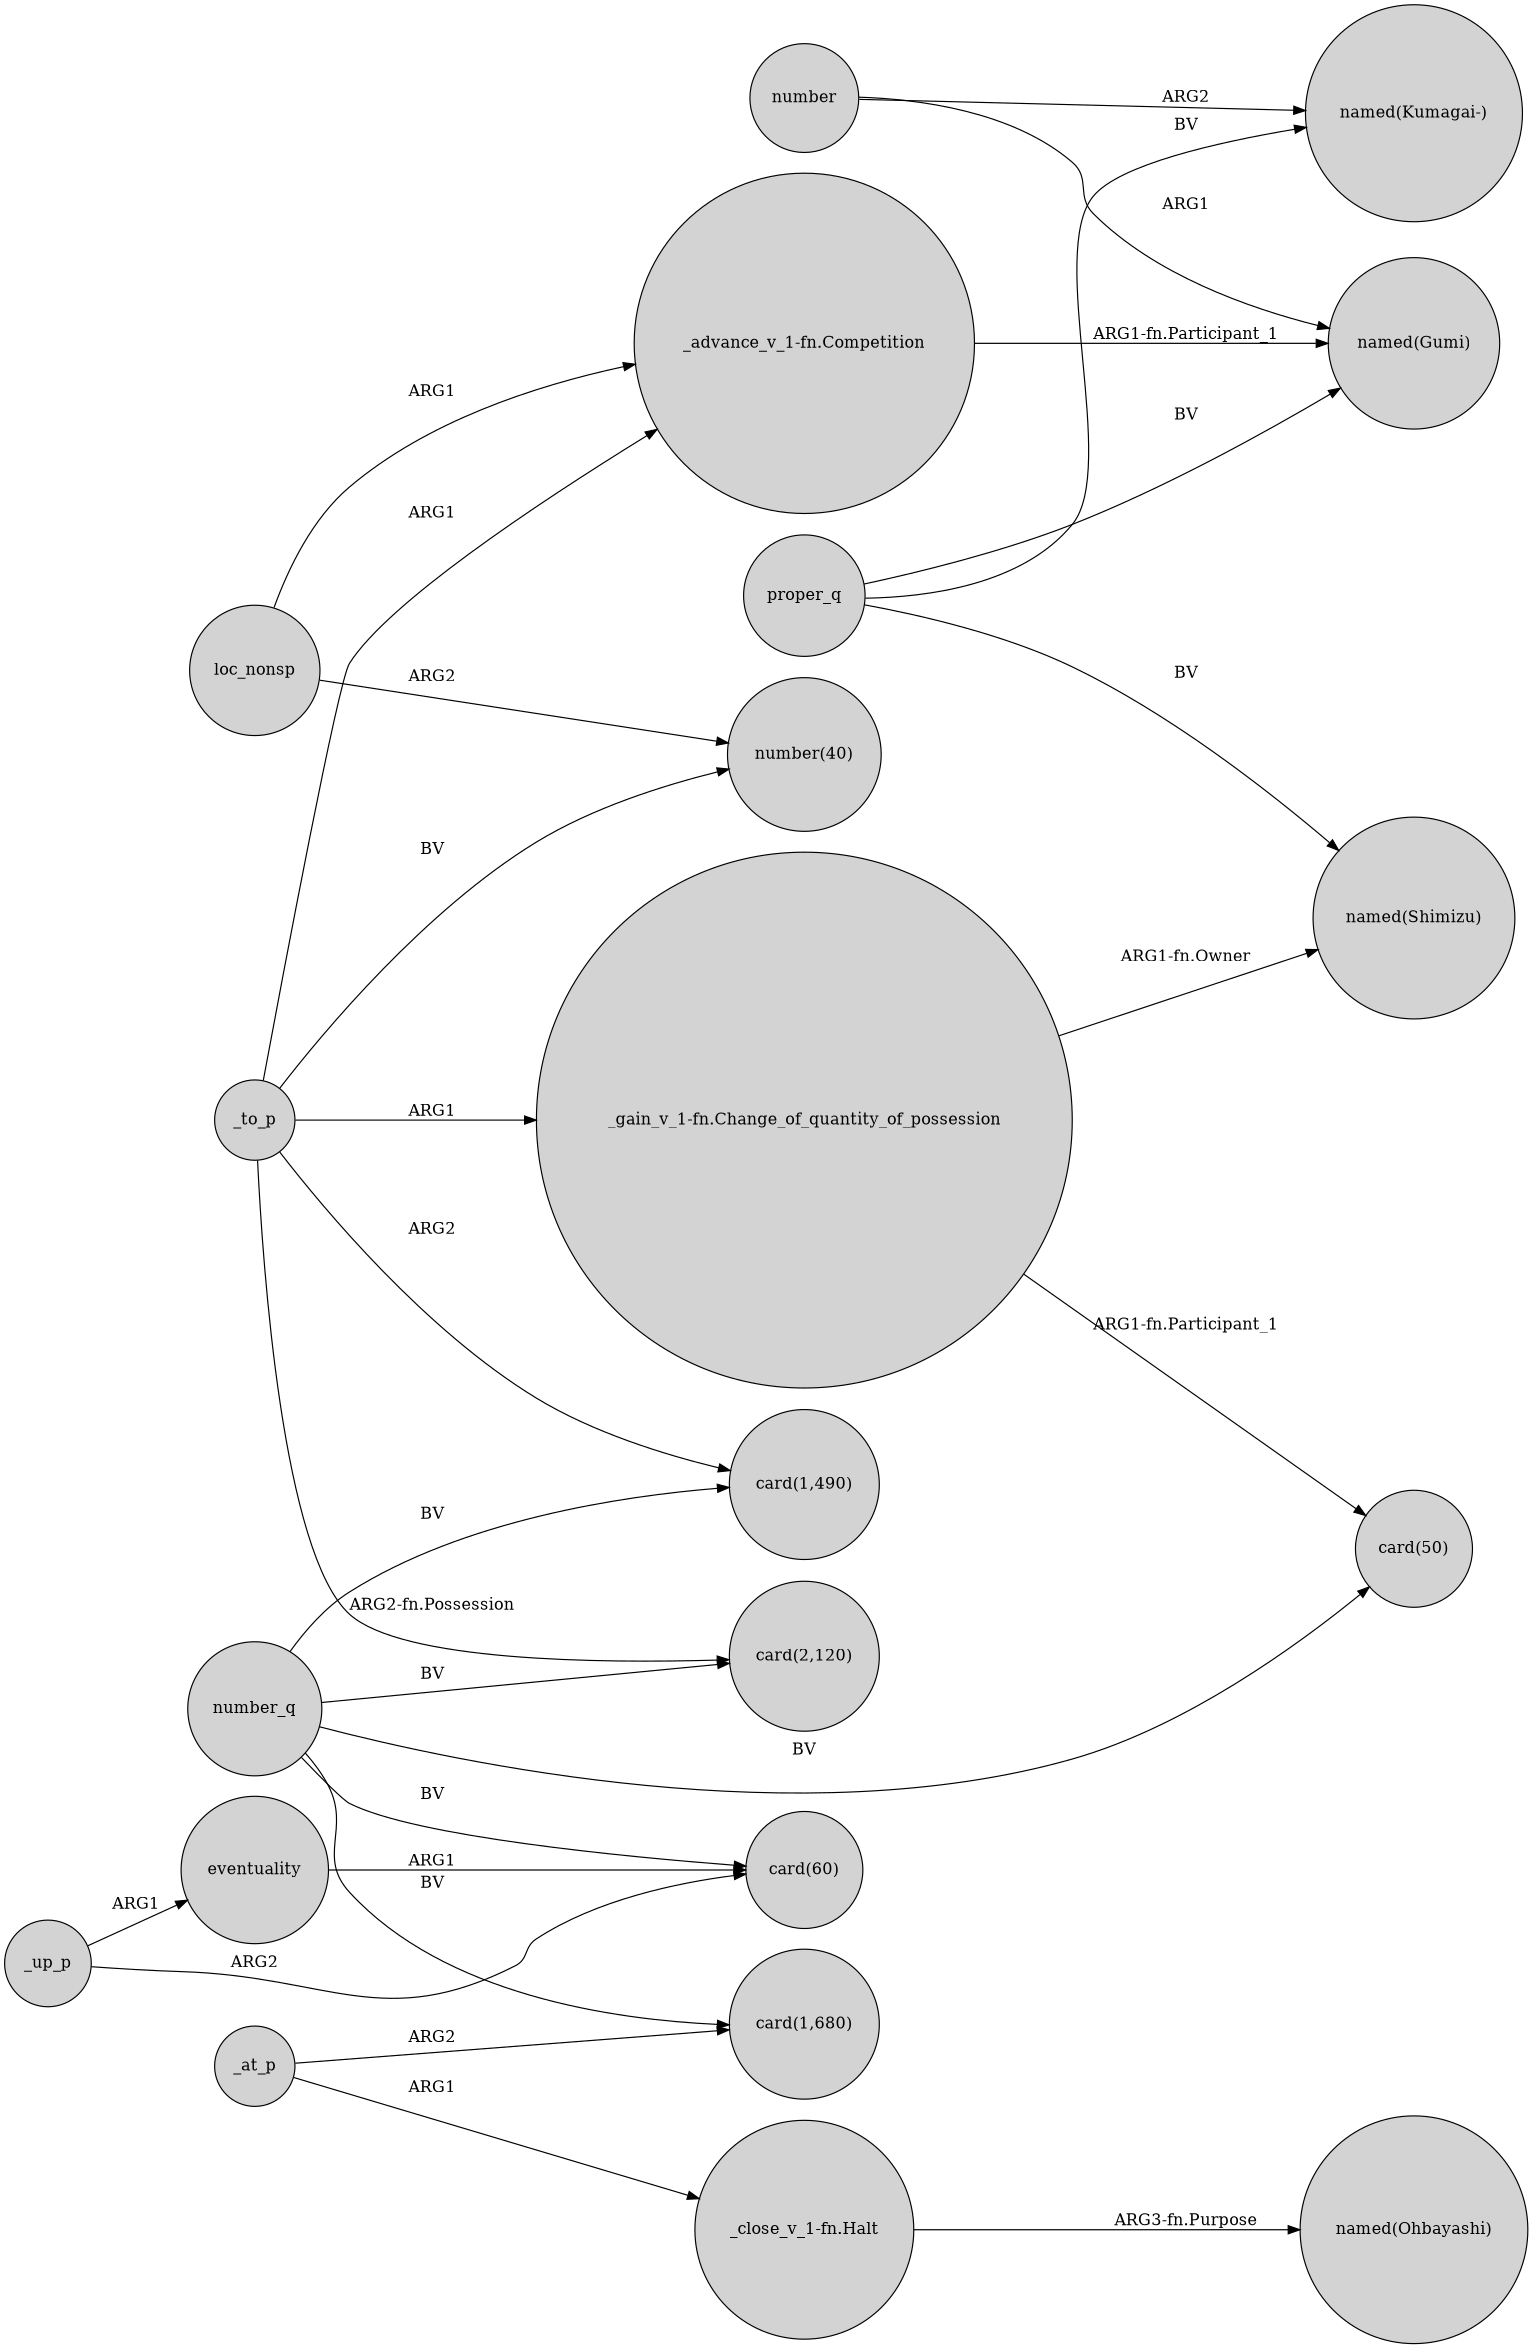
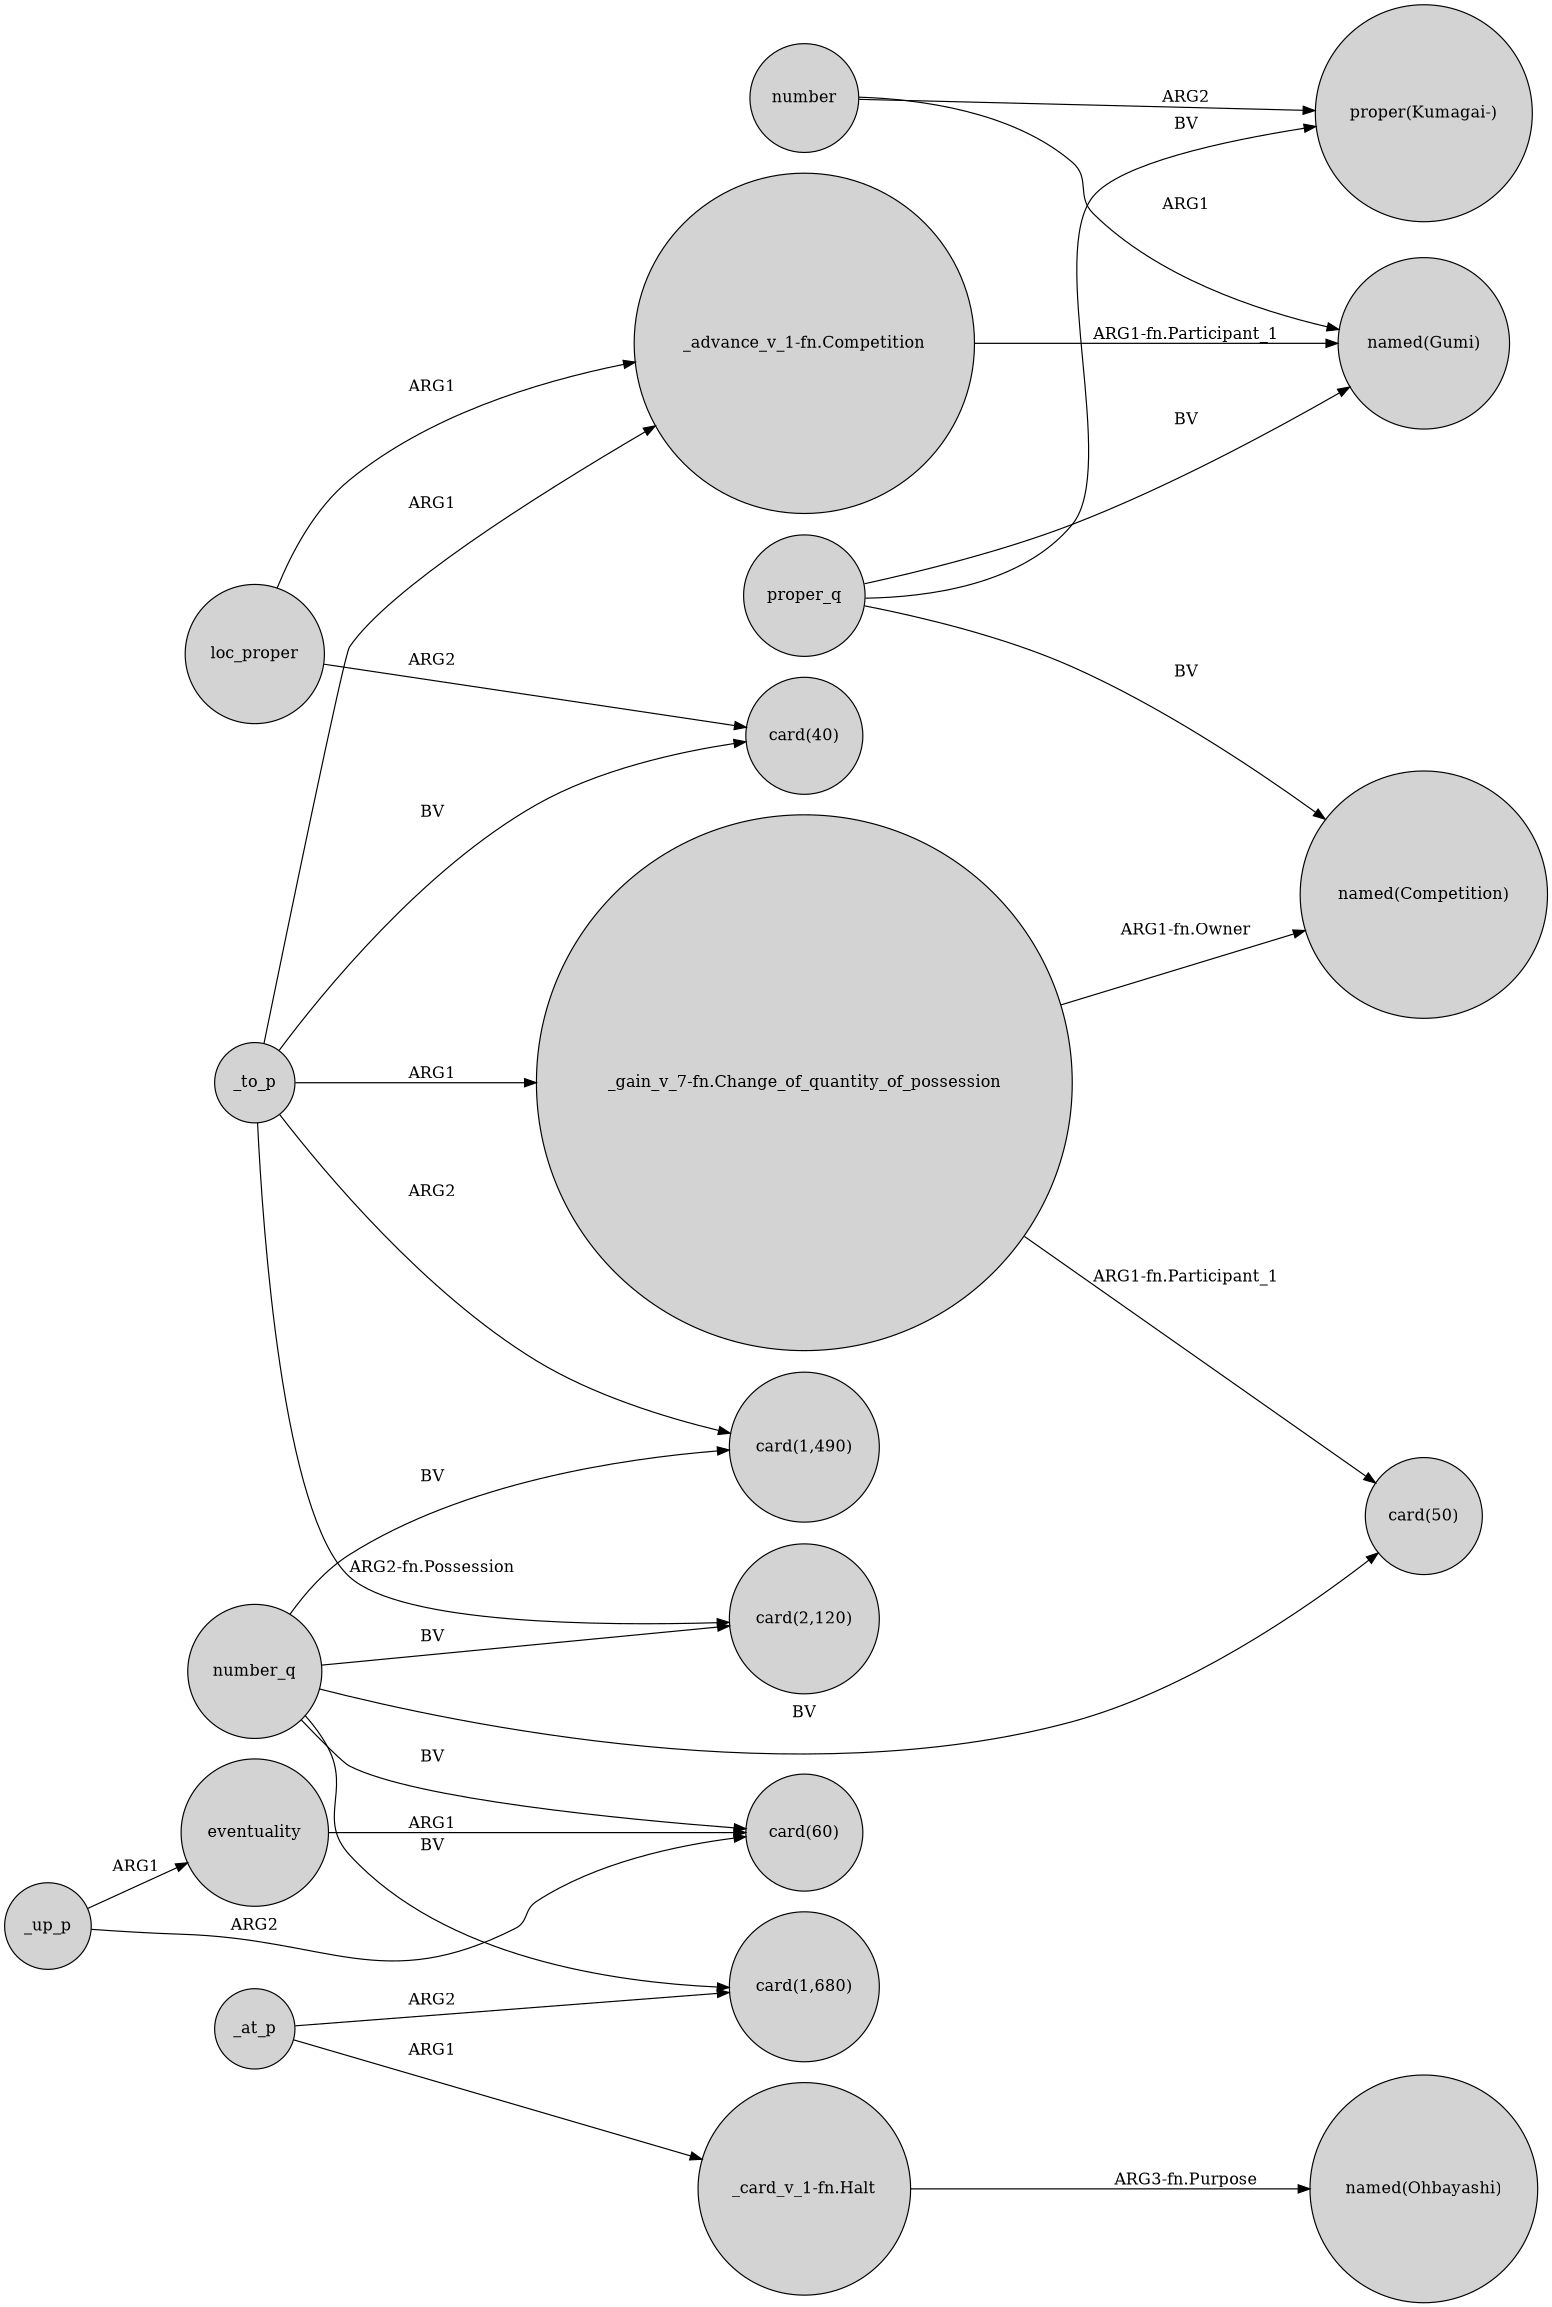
node "named(Kumagai-)": label "named(Kumagai-)" -> "proper(Kumagai-)"
node "loc_nonsp": label "loc_nonsp" -> "loc_proper"
node "number(40)": label "number(40)" -> "card(40)"
node "named(Shimizu)": label "named(Shimizu)" -> "named(Competition)"
node "_gain_v_1-fn.Change_of_quantity_of_possession": label "_gain_v_1-fn.Change_of_quantity_of_possession" -> "_gain_v_7-fn.Change_of_quantity_of_possession"
node "_close_v_1-fn.Halt": label "_close_v_1-fn.Halt" -> "_card_v_1-fn.Halt"
